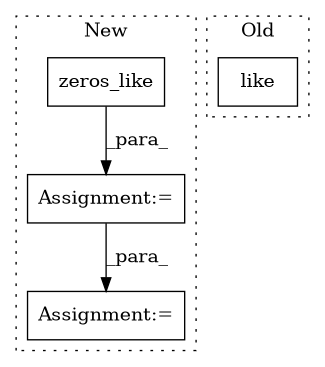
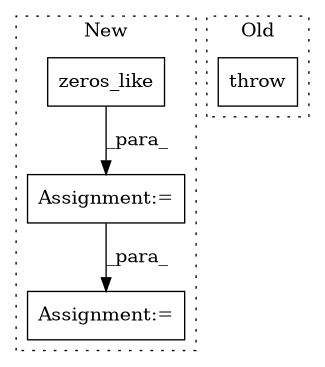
node "like": label "like" -> "throw"
